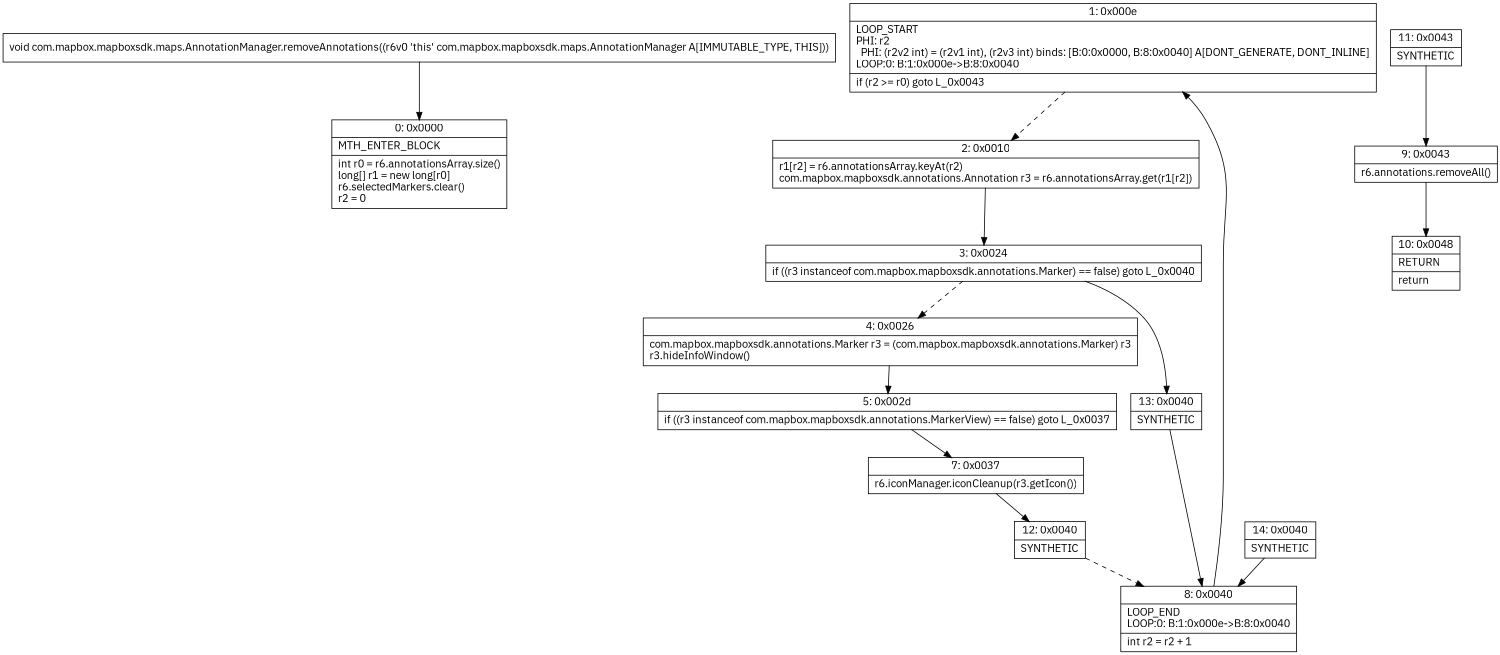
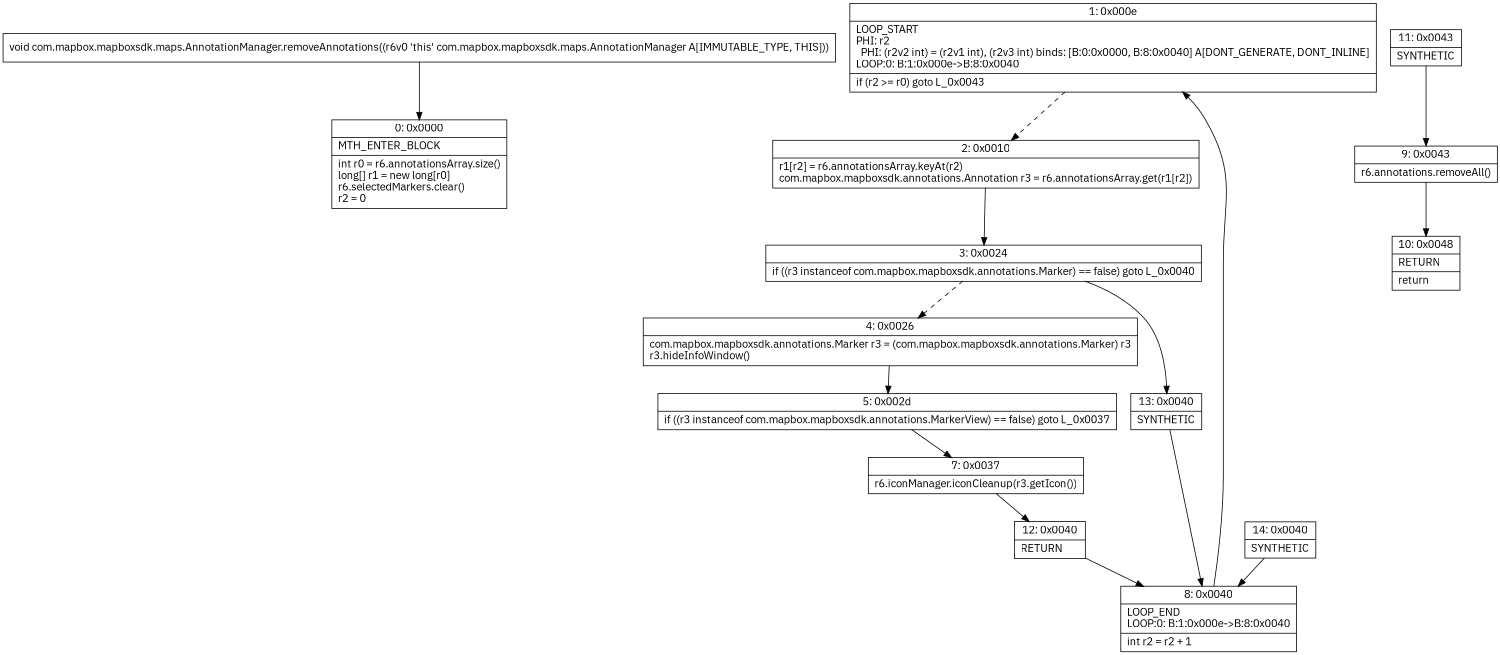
node "12: 0x0040": text "SYNTHETIC" -> "RETURN"
edge "12: 0x0040" -> "8: 0x0040": style dashed -> solid
